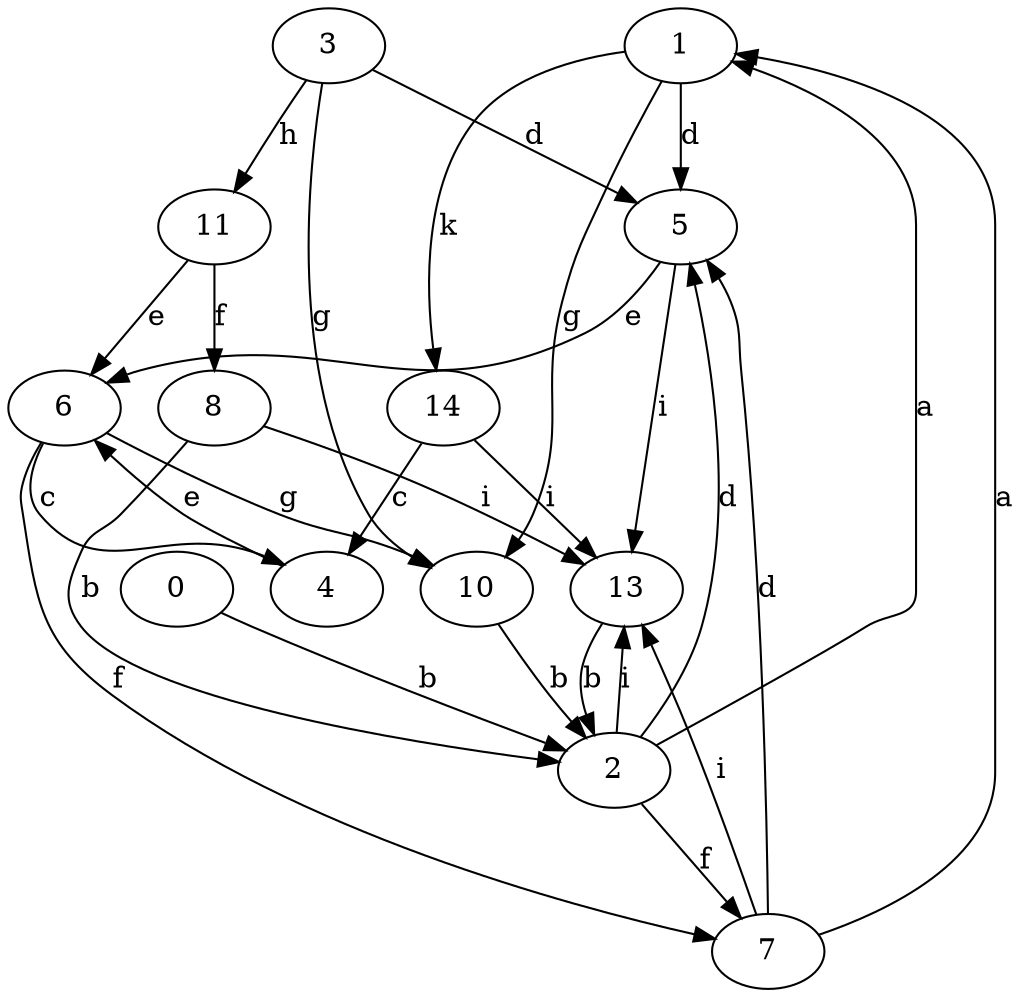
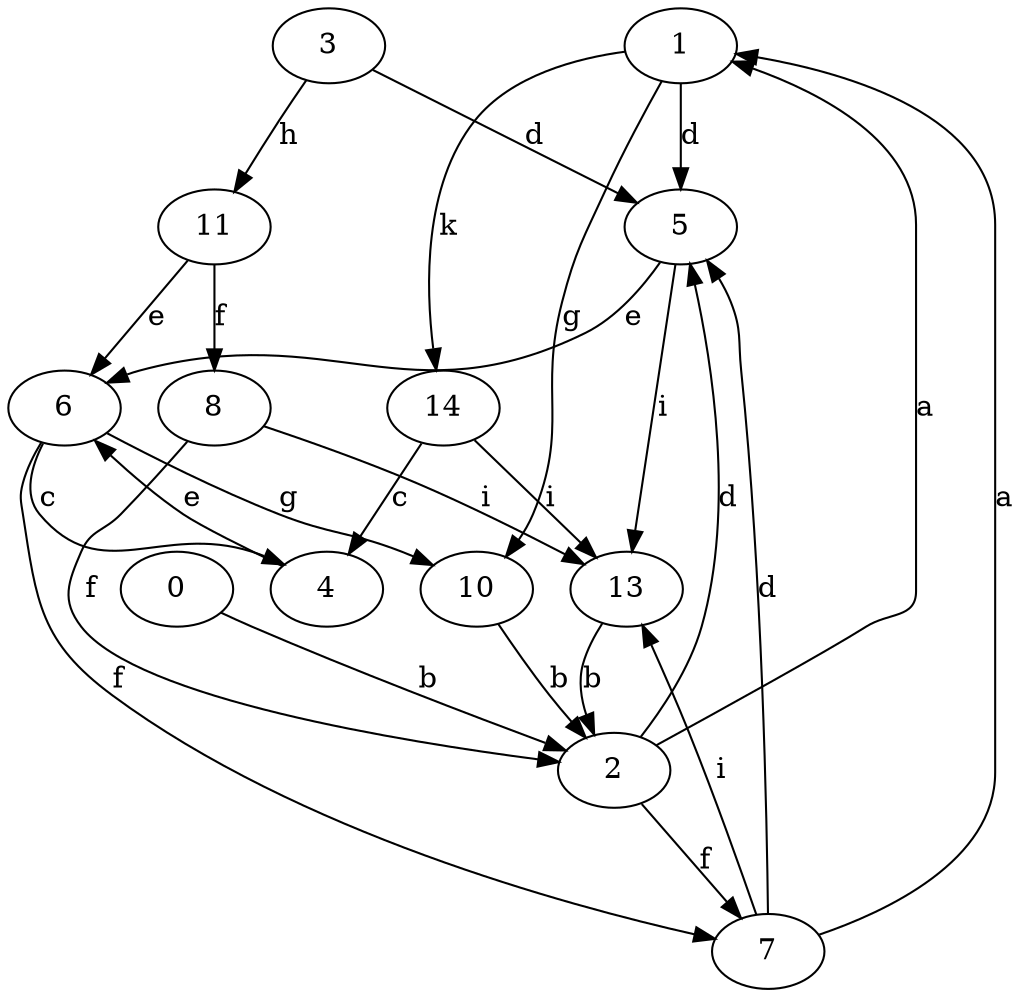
edge "3" -> "10": removed, label "g"
edge "8" -> "2": label "b" -> "f"
edge "2" -> "13": removed, label "i"
